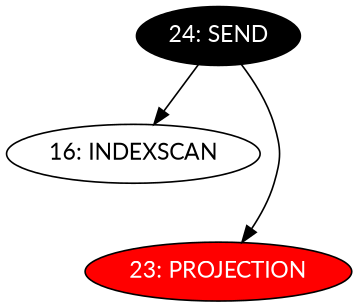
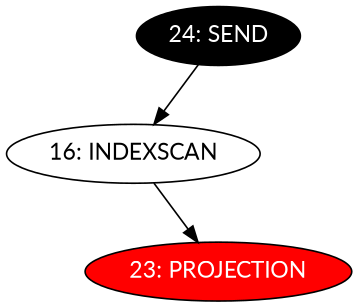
edge "24: SEND" -> "23: PROJECTION": now "16: INDEXSCAN" -> "23: PROJECTION"
